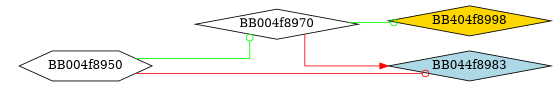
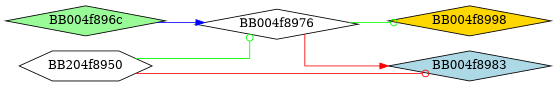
node "BB004f896c": added
node "BB404f8998": label "BB404f8998" -> "BB004f8998"
node "BB004f8970": label "BB004f8970" -> "BB004f8976"
node "BB004f8950": label "BB004f8950" -> "BB204f8950"
node "BB044f8983": label "BB044f8983" -> "BB004f8983"
